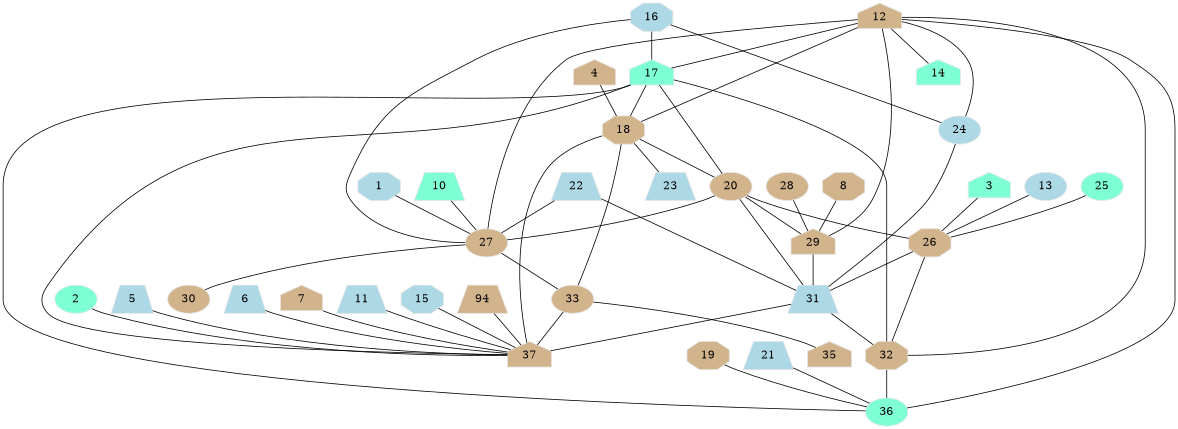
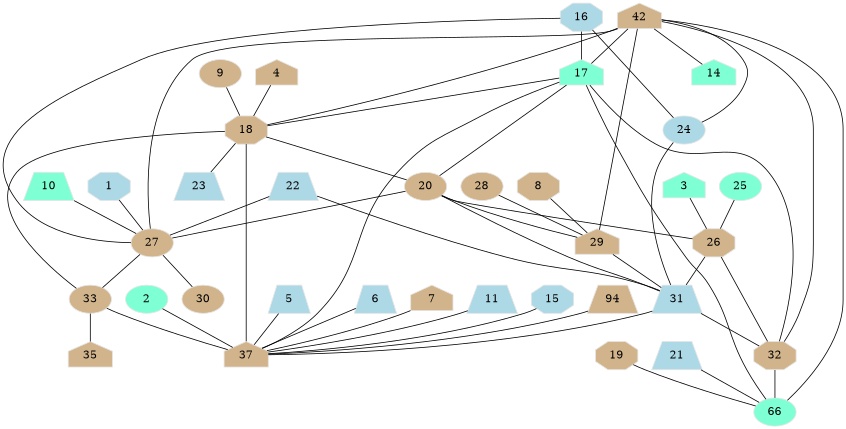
node "12": label "12" -> "42"
node "9": added
node "13": removed
node "36": label "36" -> "66"
